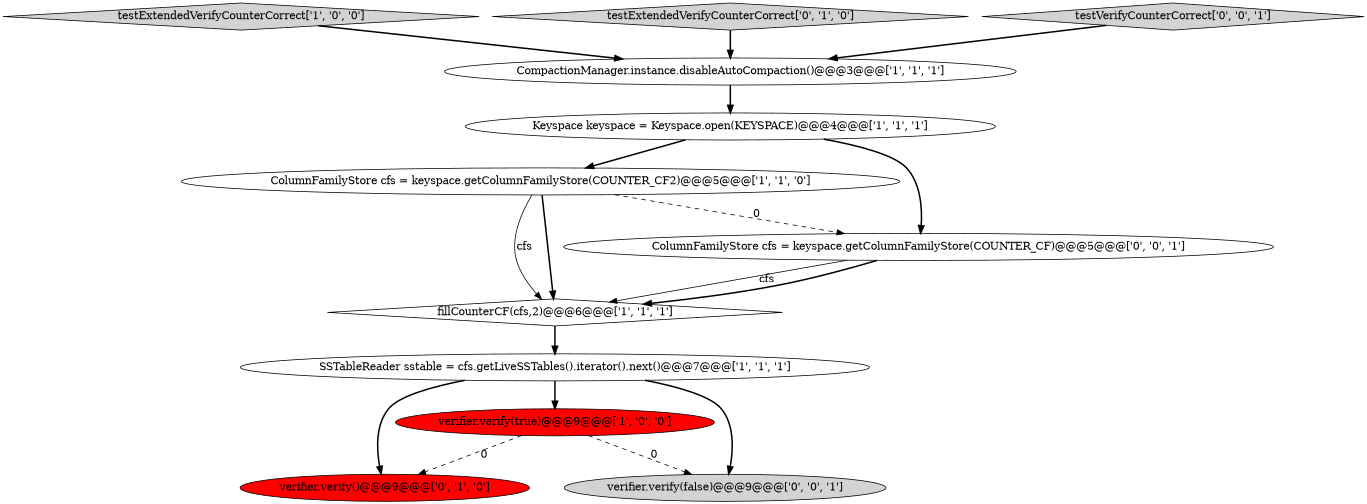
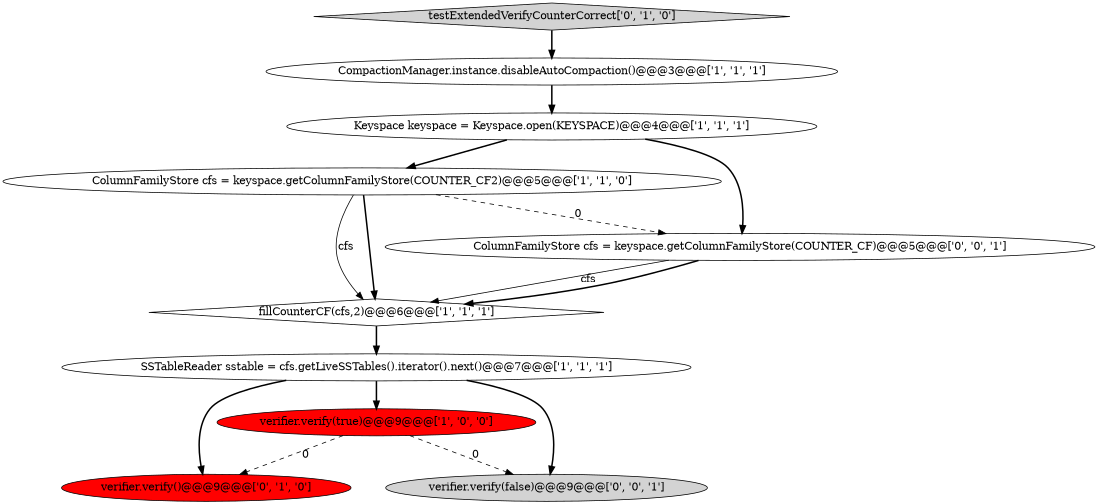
node "testExtendedVerifyCounterCorrect['1', '0', '0']": removed
node "testVerifyCounterCorrect['0', '0', '1']": removed
